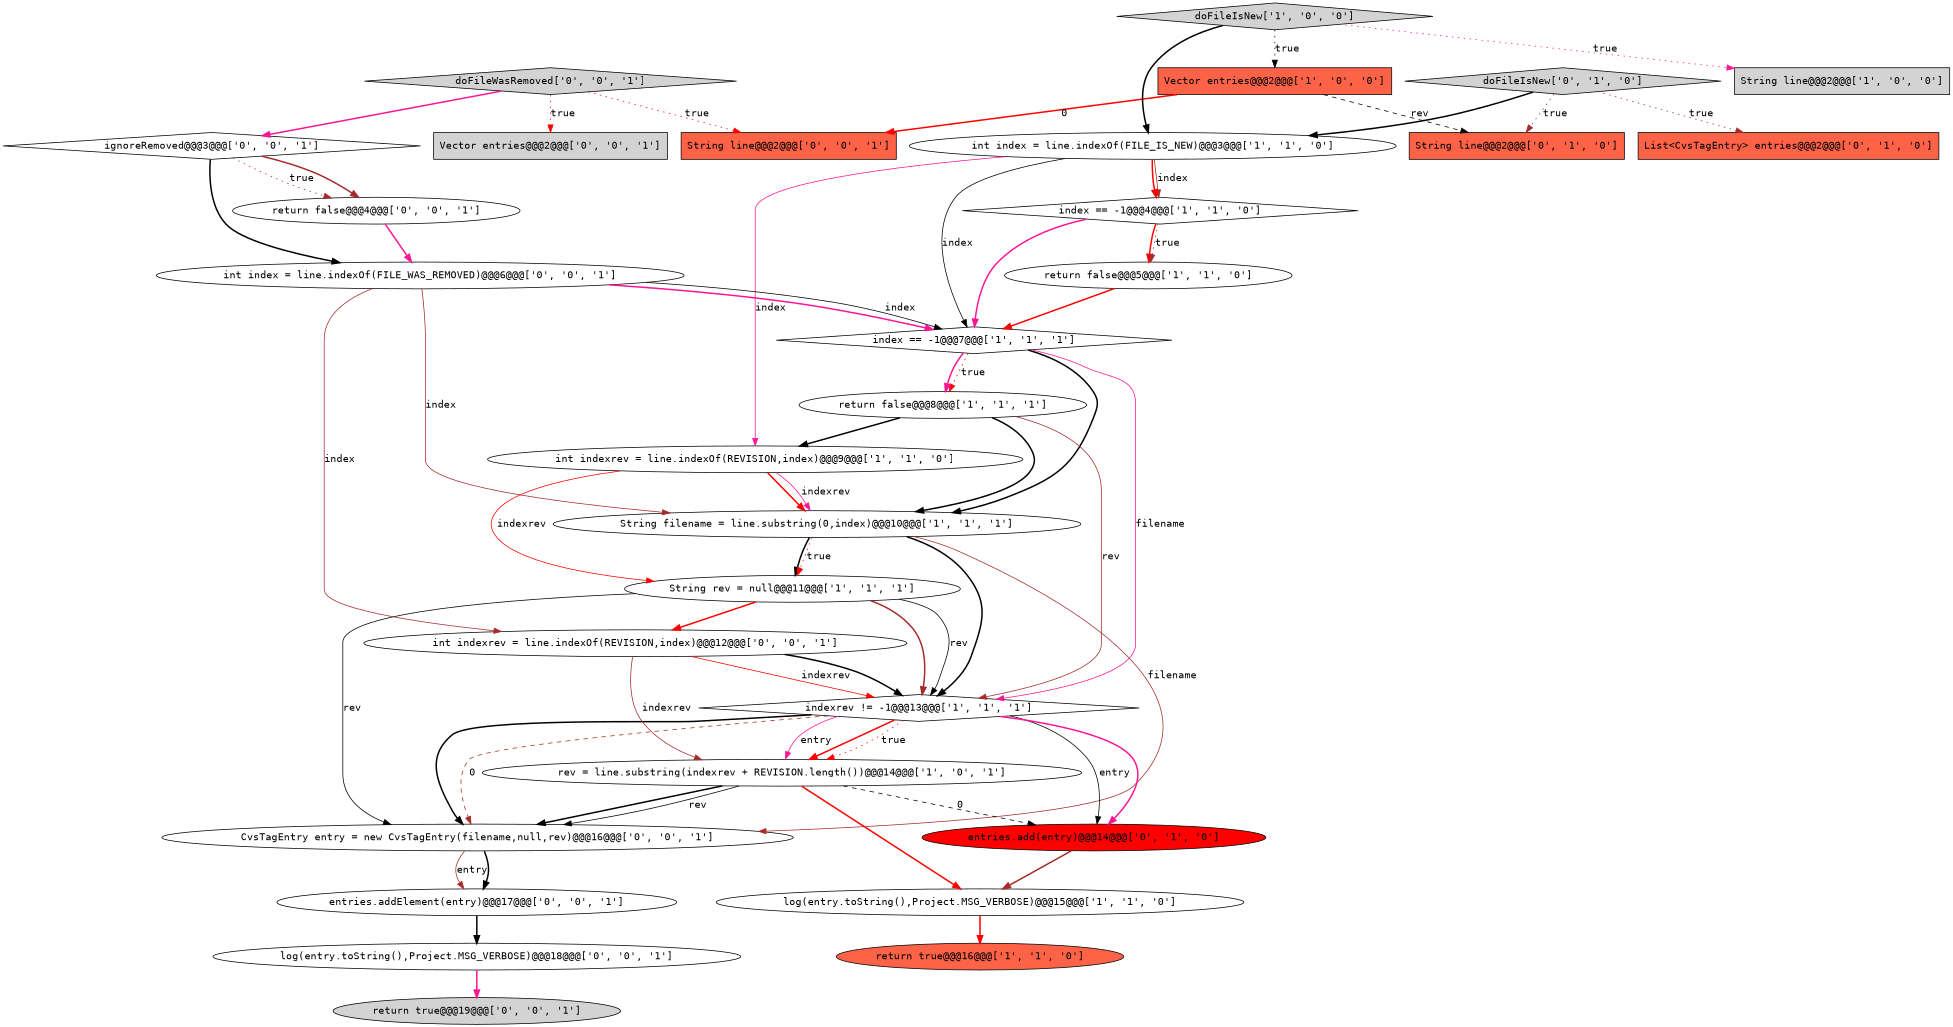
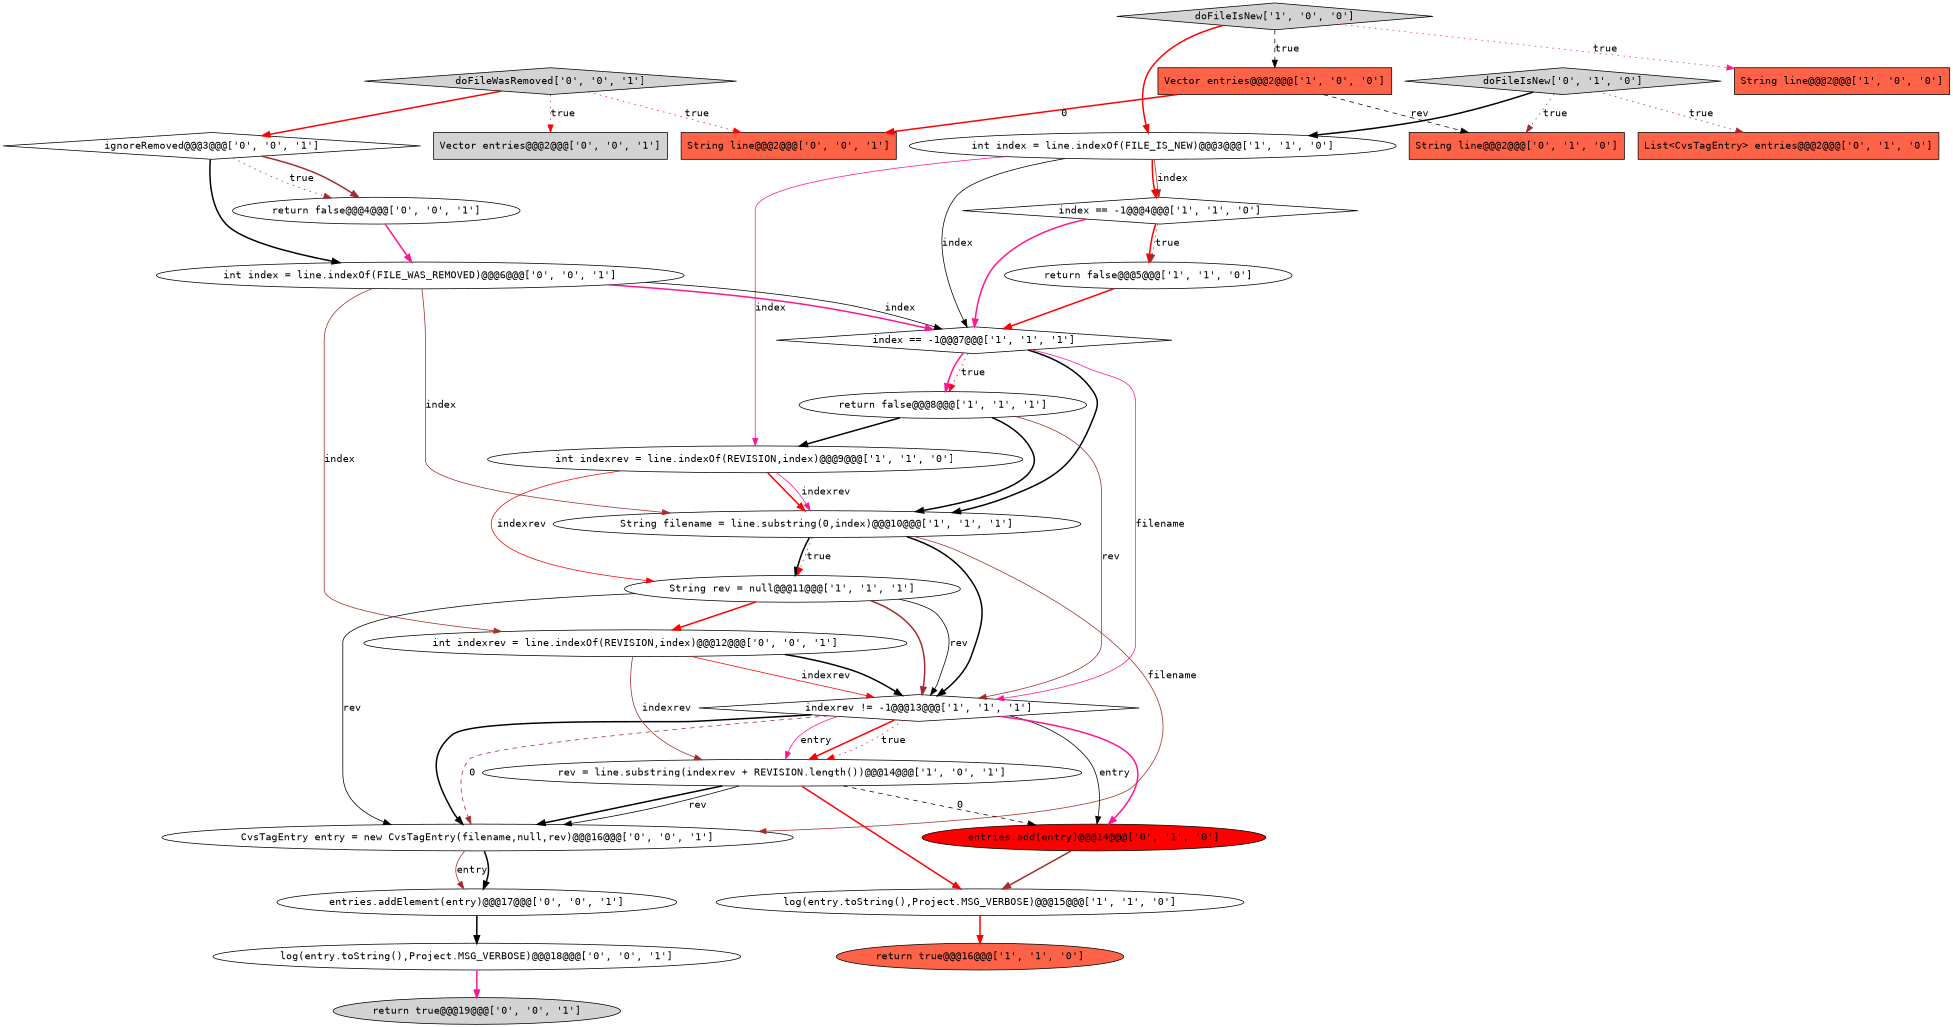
edge "doFileIsNew['1', '0', '0']" -> "Vector entries@@@2@@@['1', '0', '0']": style dotted -> dashed
edge "doFileIsNew['1', '0', '0']" -> "int index = line.indexOf(FILE_IS_NEW)@@@3@@@['1', '1', '0']": color black -> red
node "String line@@@2@@@['1', '0', '0']": fillcolor lightgray -> tomato
edge "doFileWasRemoved['0', '0', '1']" -> "ignoreRemoved@@@3@@@['0', '0', '1']": color deeppink -> red
